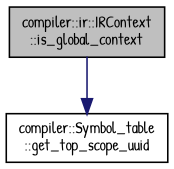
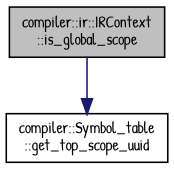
node "compiler::ir::IRContext ::is_global_context": label "compiler::ir::IRContext ::is_global_context" -> "compiler::ir::IRContext ::is_global_scope"
